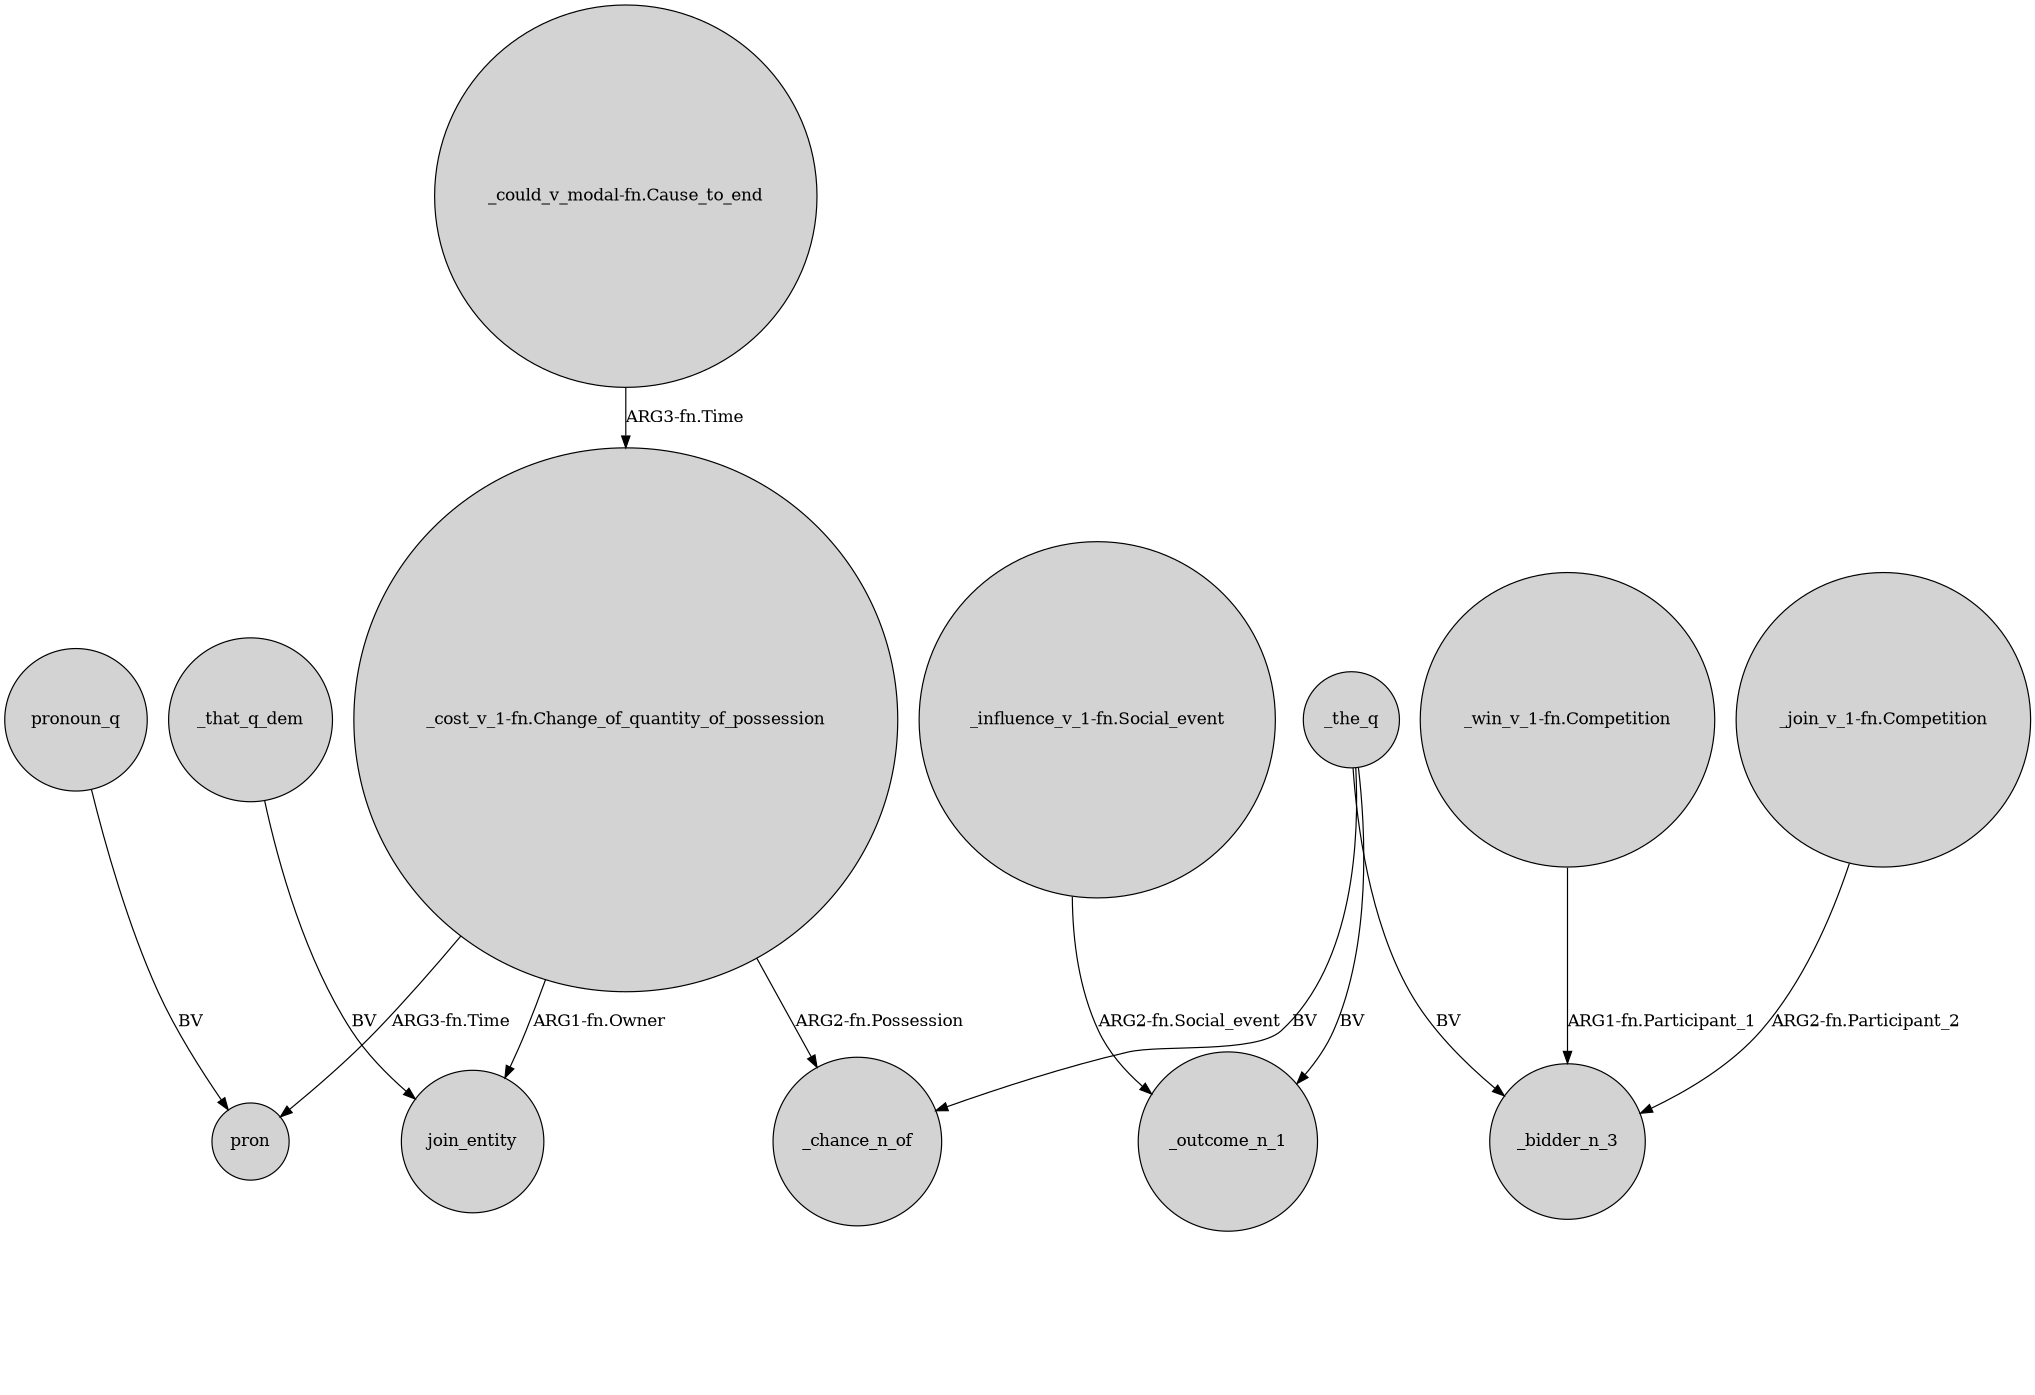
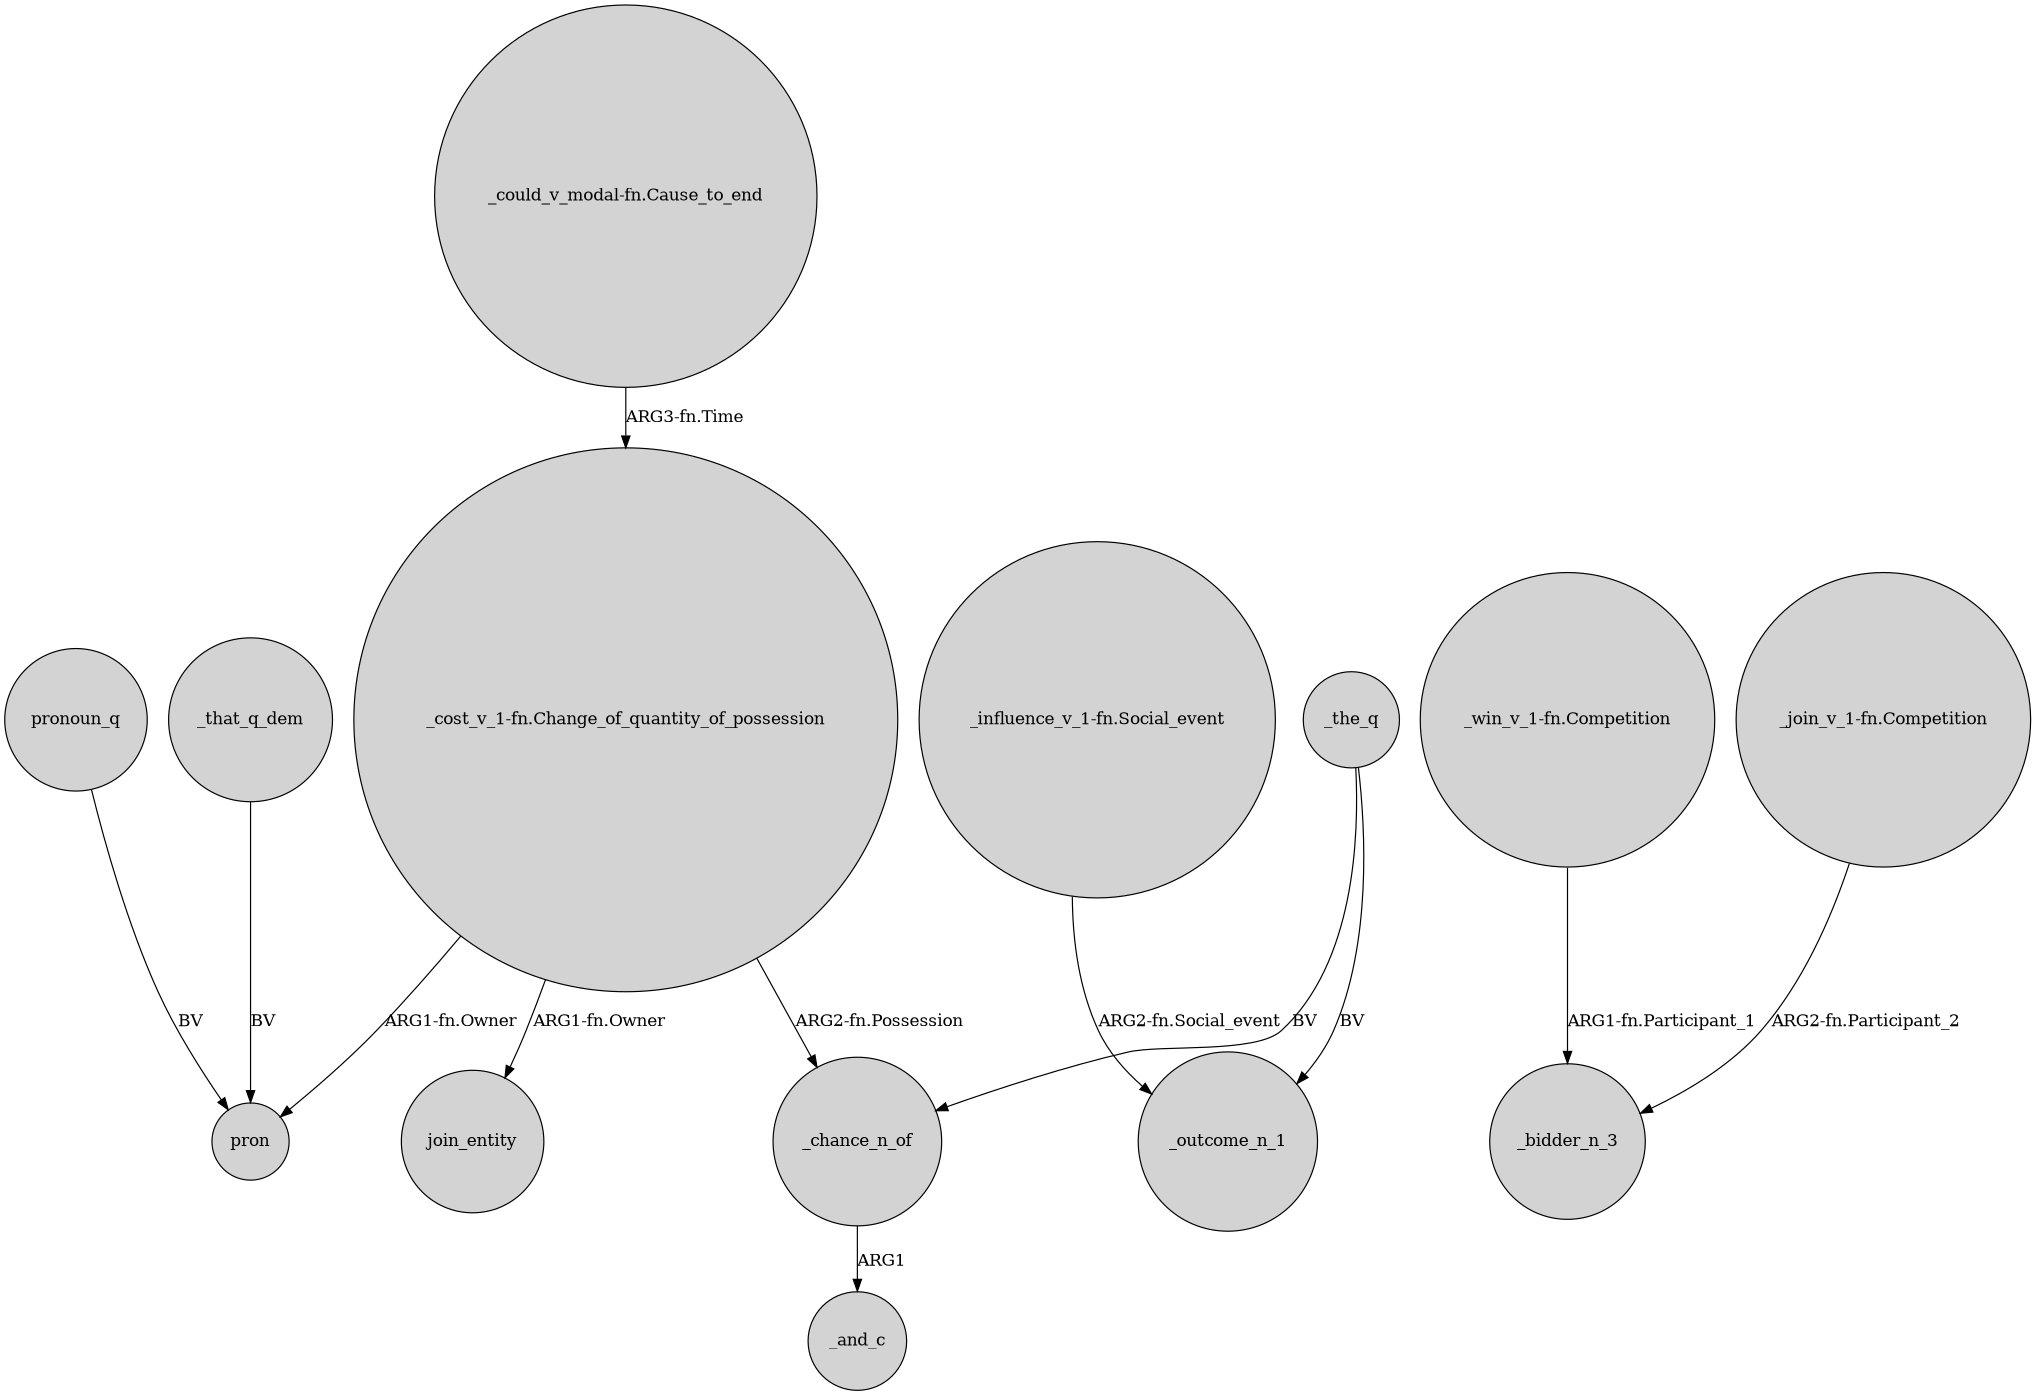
edge "_the_q" -> "_bidder_n_3": removed, label "BV"
edge "_that_q_dem" -> "join_entity": now "_that_q_dem" -> "pron"
edge "_cost_v_1-fn.Change_of_quantity_of_possession" -> "pron": label "ARG3-fn.Time" -> "ARG1-fn.Owner"
node "_and_c": added
